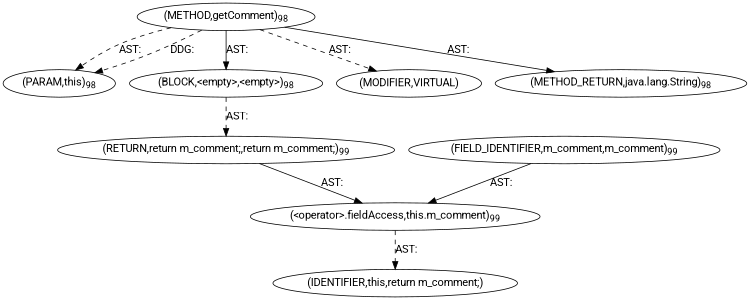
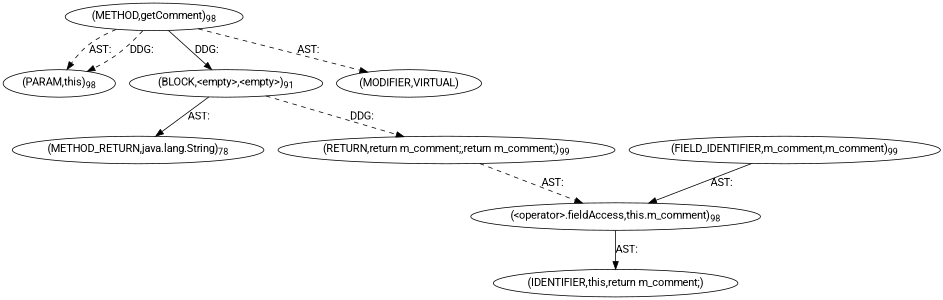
edge "(METHOD,getComment)" -> "(METHOD_RETURN,java.lang.String)": now "(BLOCK,<empty>,<empty>)" -> "(METHOD_RETURN,java.lang.String)"
edge "(METHOD,getComment)" -> "(BLOCK,<empty>,<empty>)": label "AST: " -> "DDG: "
node "(BLOCK,<empty>,<empty>)": text "98" -> "91"
node "(METHOD_RETURN,java.lang.String)": text "98" -> "78"
edge "(BLOCK,<empty>,<empty>)" -> "(RETURN,return m_comment;,return m_comment;)": label "AST: " -> "DDG: "
edge "(RETURN,return m_comment;,return m_comment;)" -> "(<operator>.fieldAccess,this.m_comment)": style solid -> dashed
node "(<operator>.fieldAccess,this.m_comment)": text "99" -> "98"
edge "(<operator>.fieldAccess,this.m_comment)" -> "(IDENTIFIER,this,return m_comment;)": style dashed -> solid
